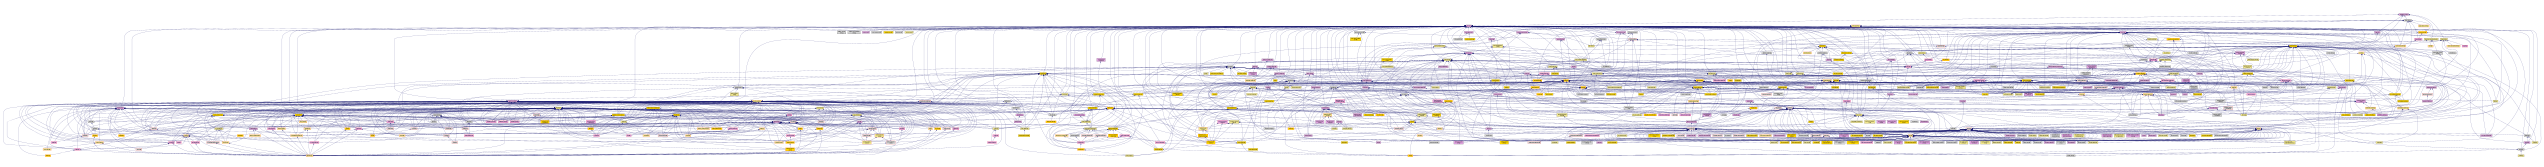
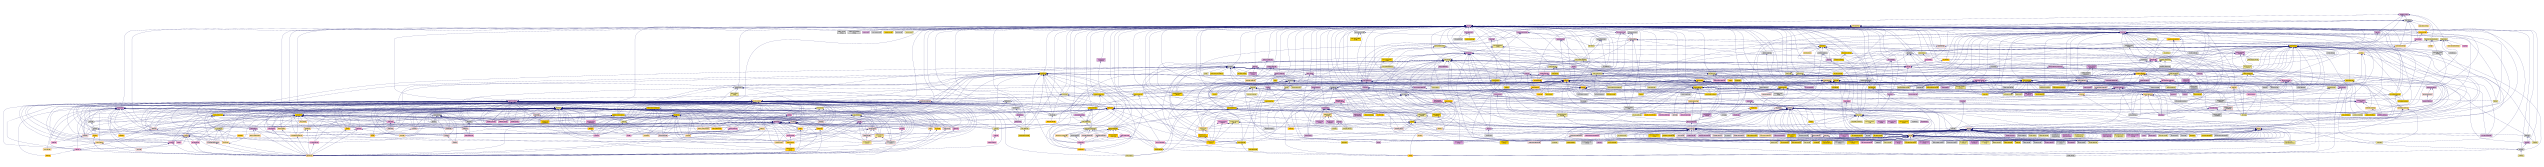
node "rnd_future_reduce.cpp": removed
